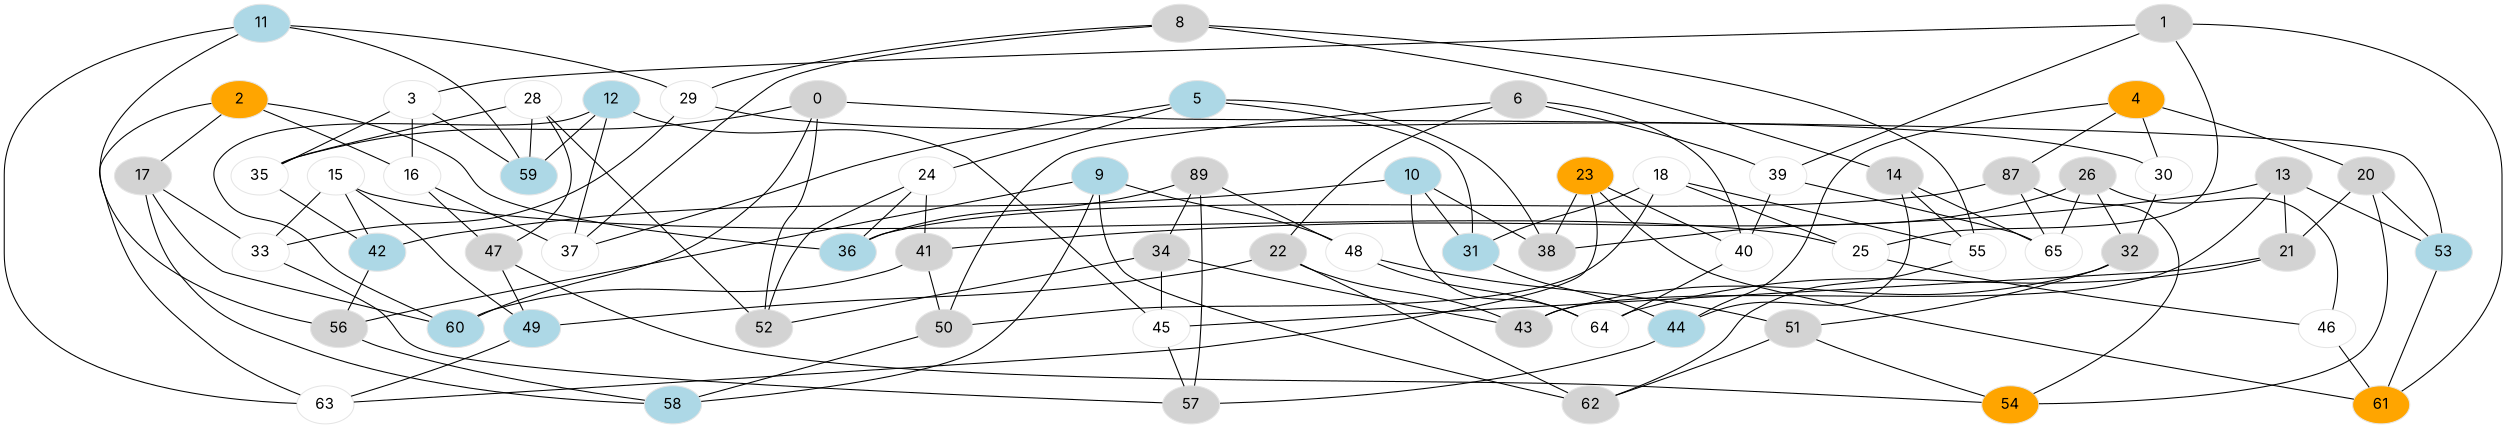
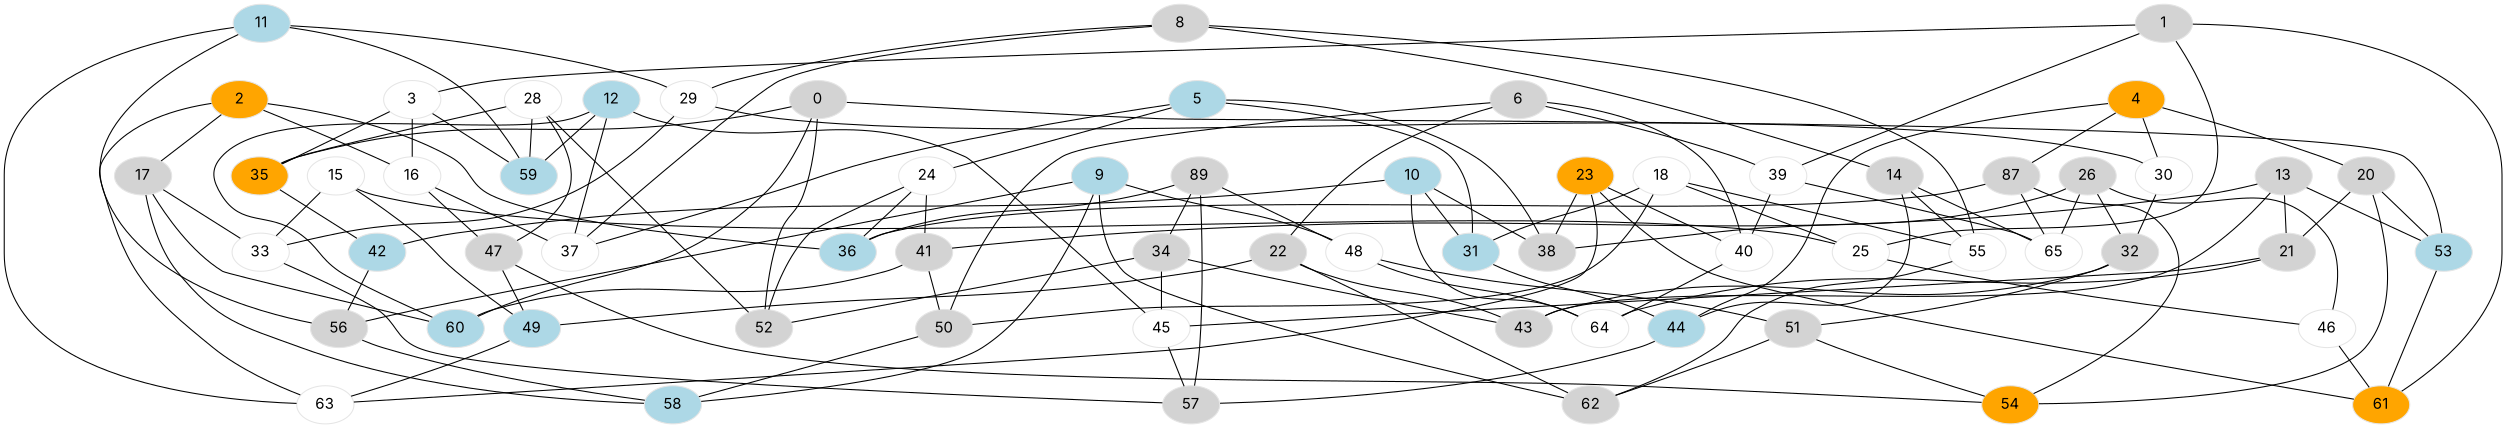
node "35": fillcolor white -> orange
edge "15" -- "42": removed
